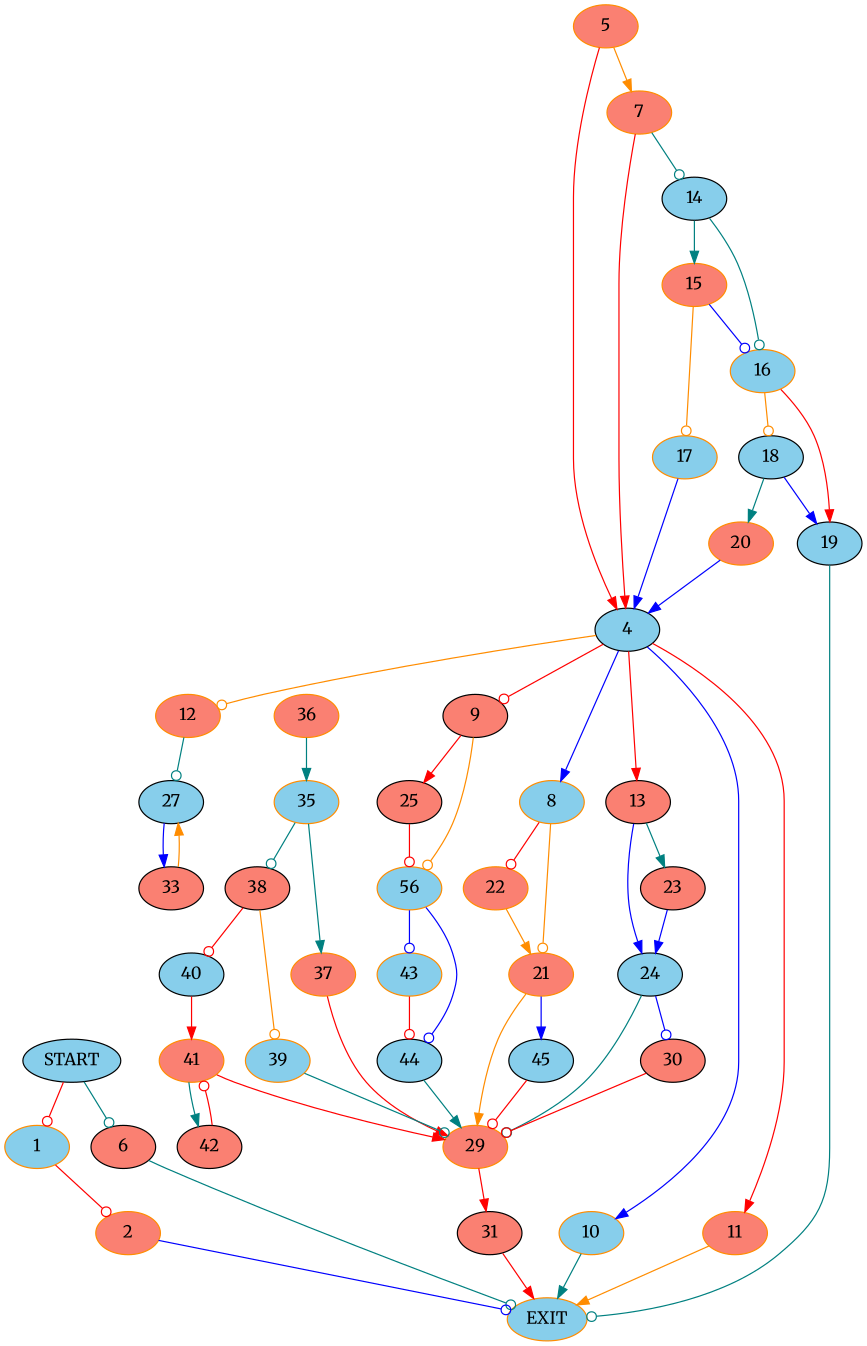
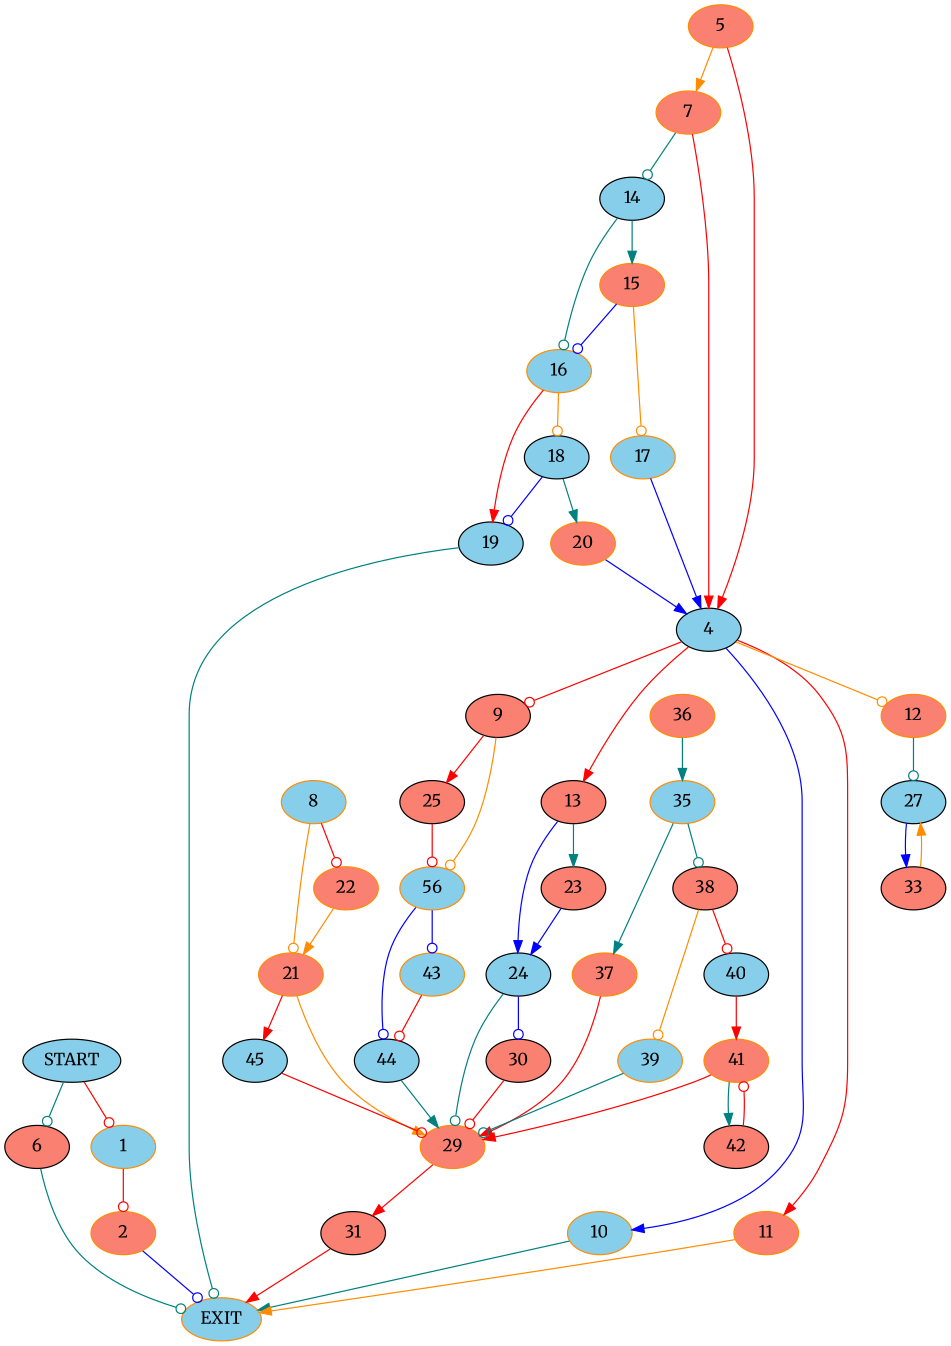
edge "18" -> "19": arrowhead normal -> odot
edge "4" -> "8": removed
edge "21" -> "45": color blue -> red
